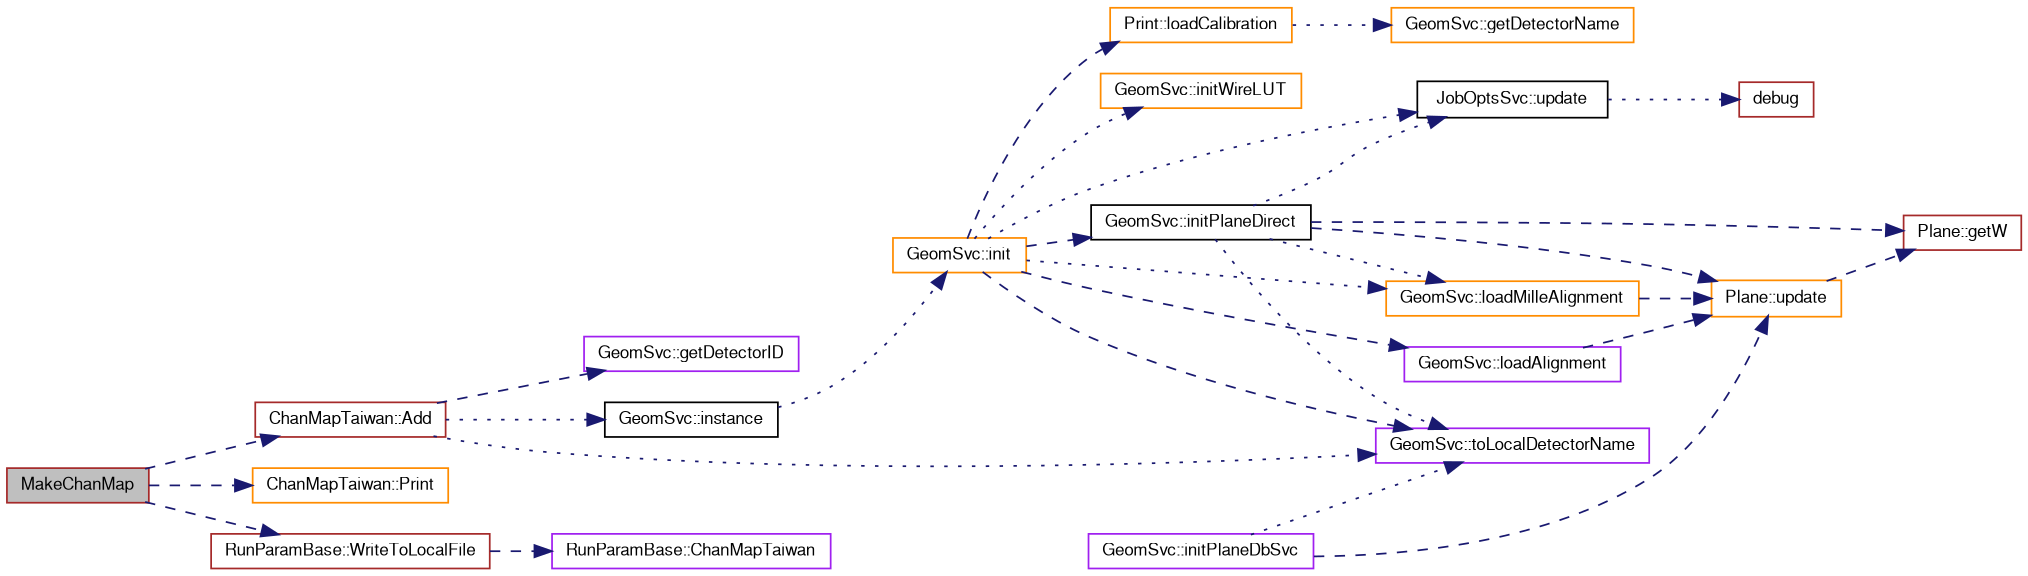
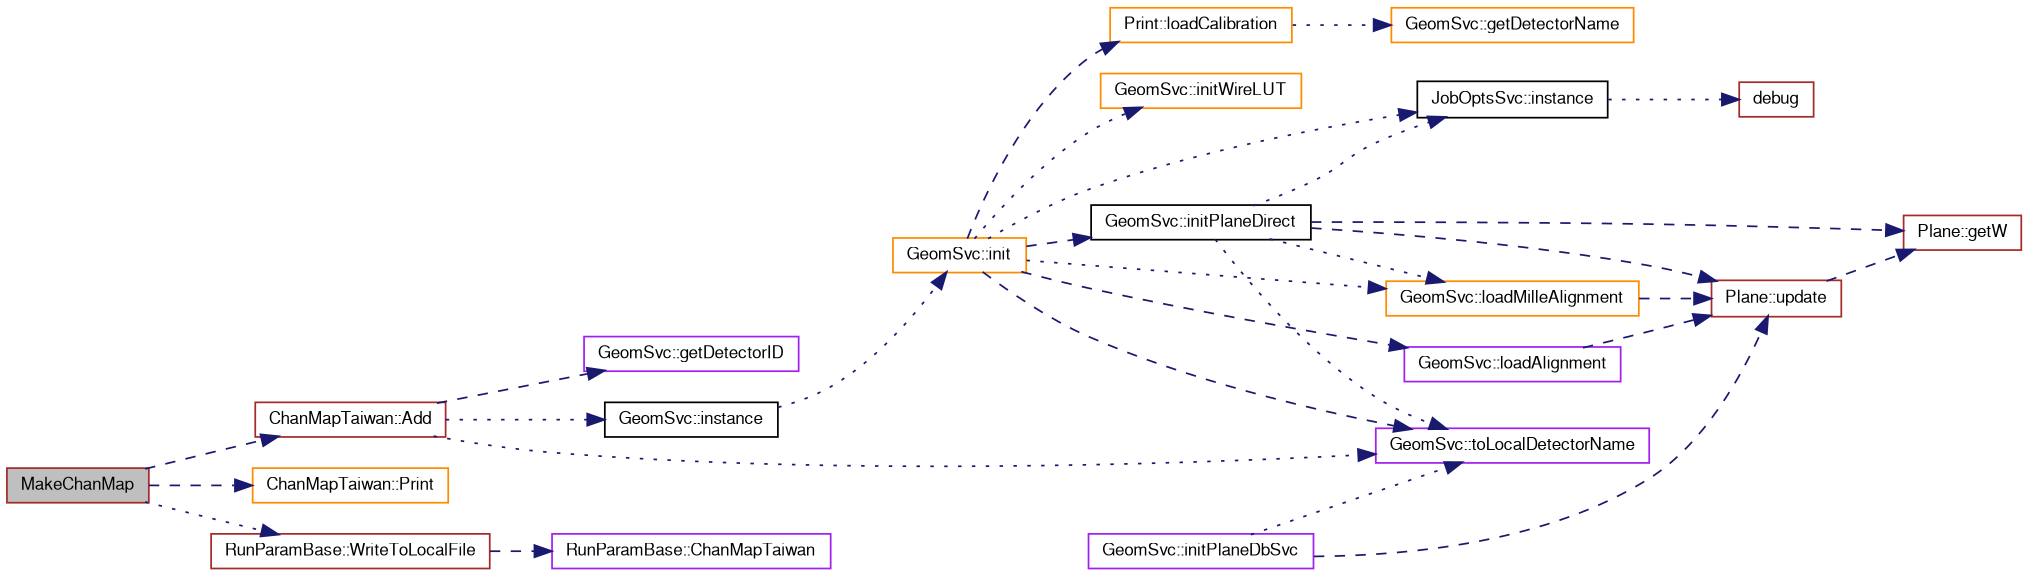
node "JobOptsSvc::update": label "JobOptsSvc::update" -> "JobOptsSvc::instance"
node "Plane::update": color darkorange -> brown
edge "MakeChanMap" -> "RunParamBase::WriteToLocalFile": style dashed -> dotted
